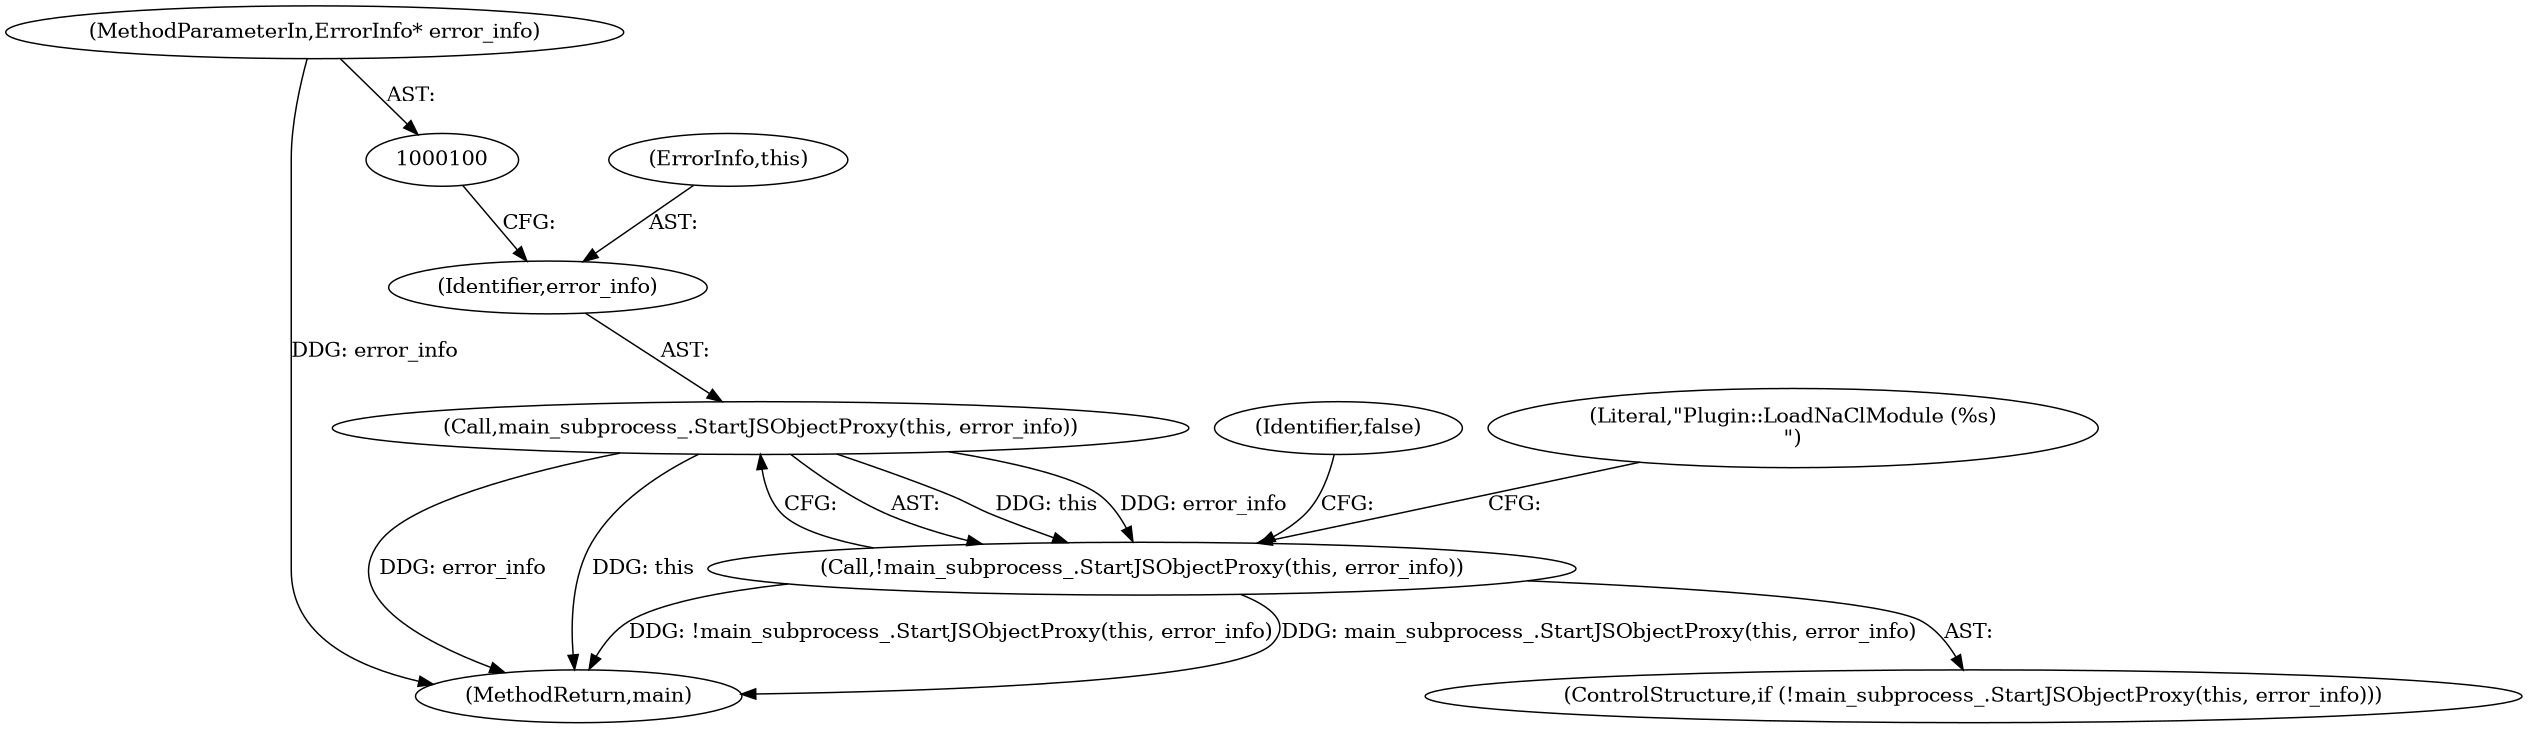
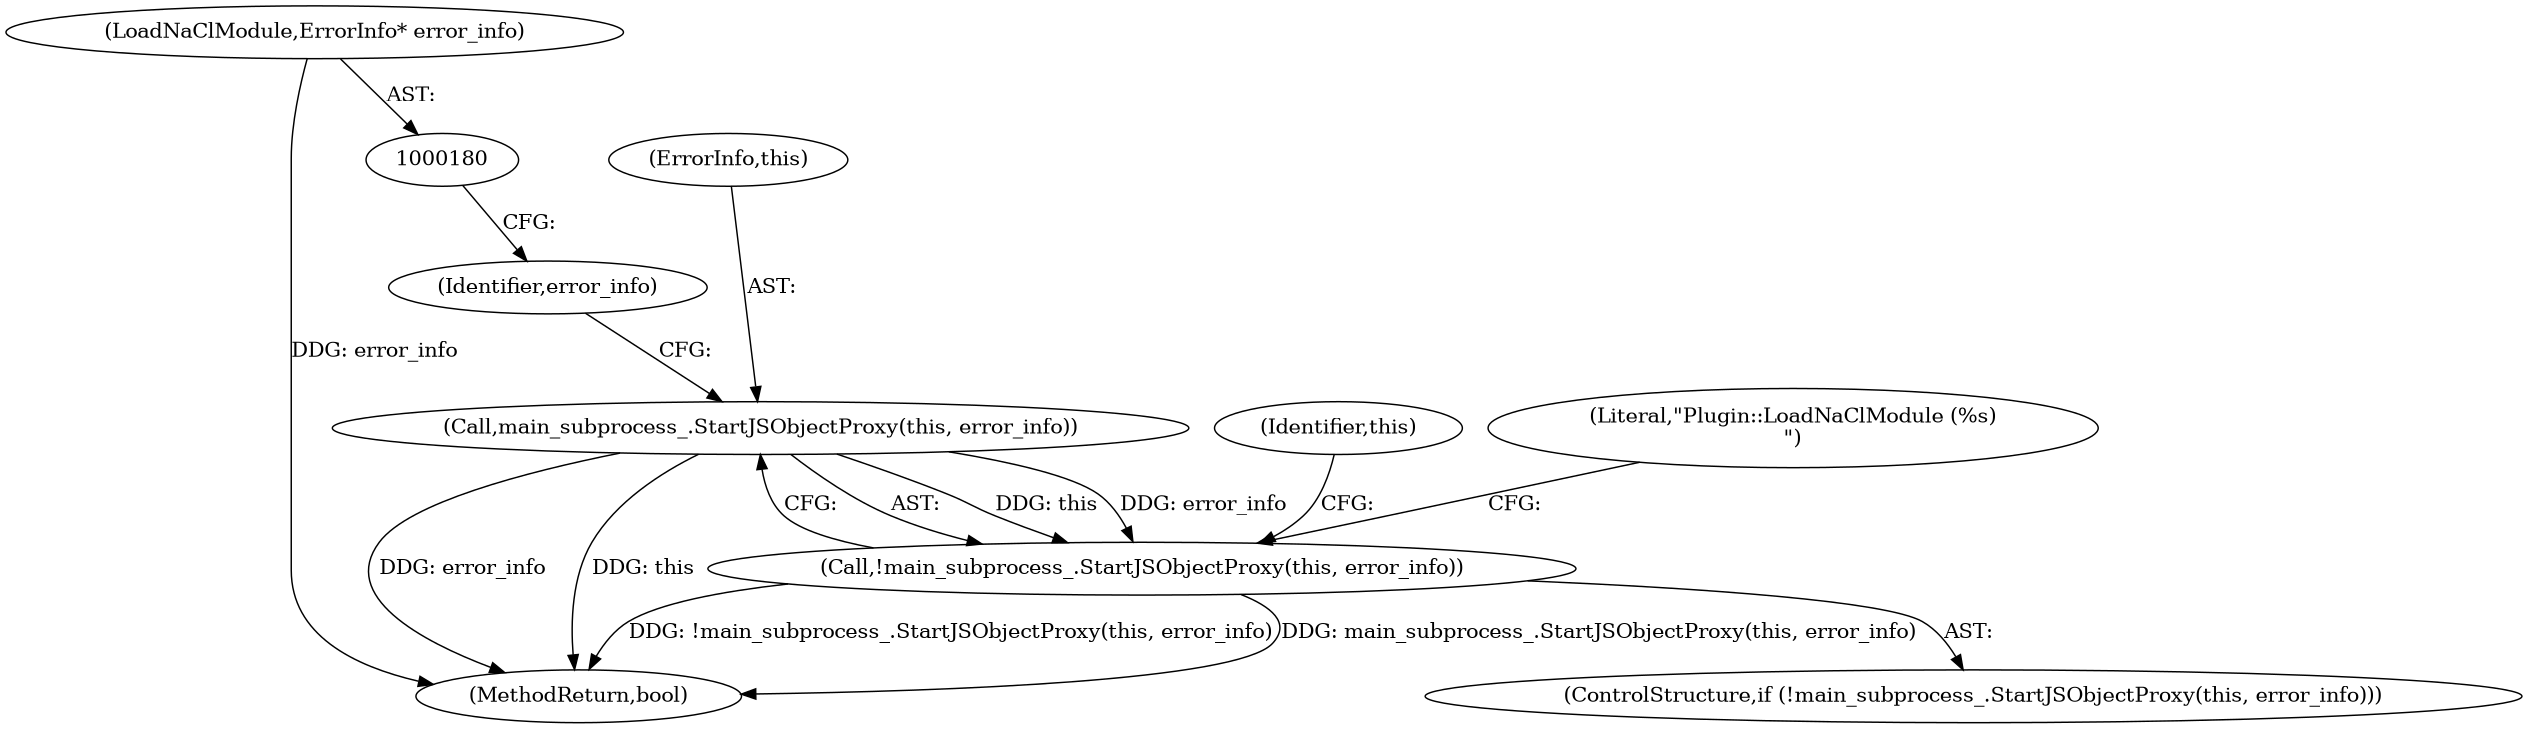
node "(MethodParameterIn,ErrorInfo* error_info)": label "(MethodParameterIn,ErrorInfo* error_info)" -> "(LoadNaClModule,ErrorInfo* error_info)"
node "1000100": label "1000100" -> "1000180"
edge "(ErrorInfo,this)" -> "(Identifier,error_info)": now "(ErrorInfo,this)" -> "(Call,main_subprocess_.StartJSObjectProxy(this, error_info))"
edge "(Identifier,error_info)" -> "(Call,main_subprocess_.StartJSObjectProxy(this, error_info))": label "AST: " -> "CFG: "
node "(Identifier,false)": label "(Identifier,false)" -> "(Identifier,this)"
node "(MethodReturn,main)": label "(MethodReturn,main)" -> "(MethodReturn,bool)"
